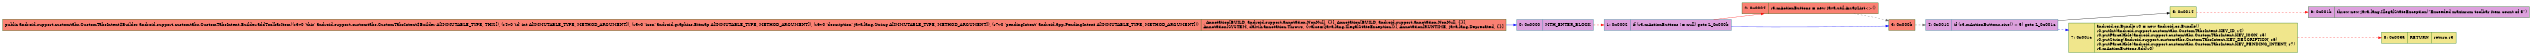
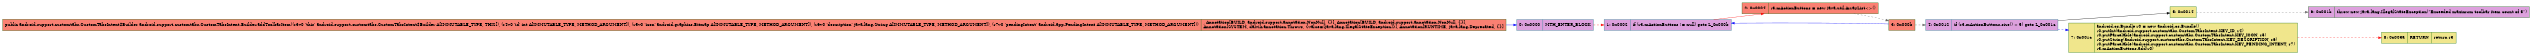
edge "5: 0x0014" -> "6: 0x001b": color red -> gray40
edge "1: 0x0002" -> "3: 0x000b": reversed
